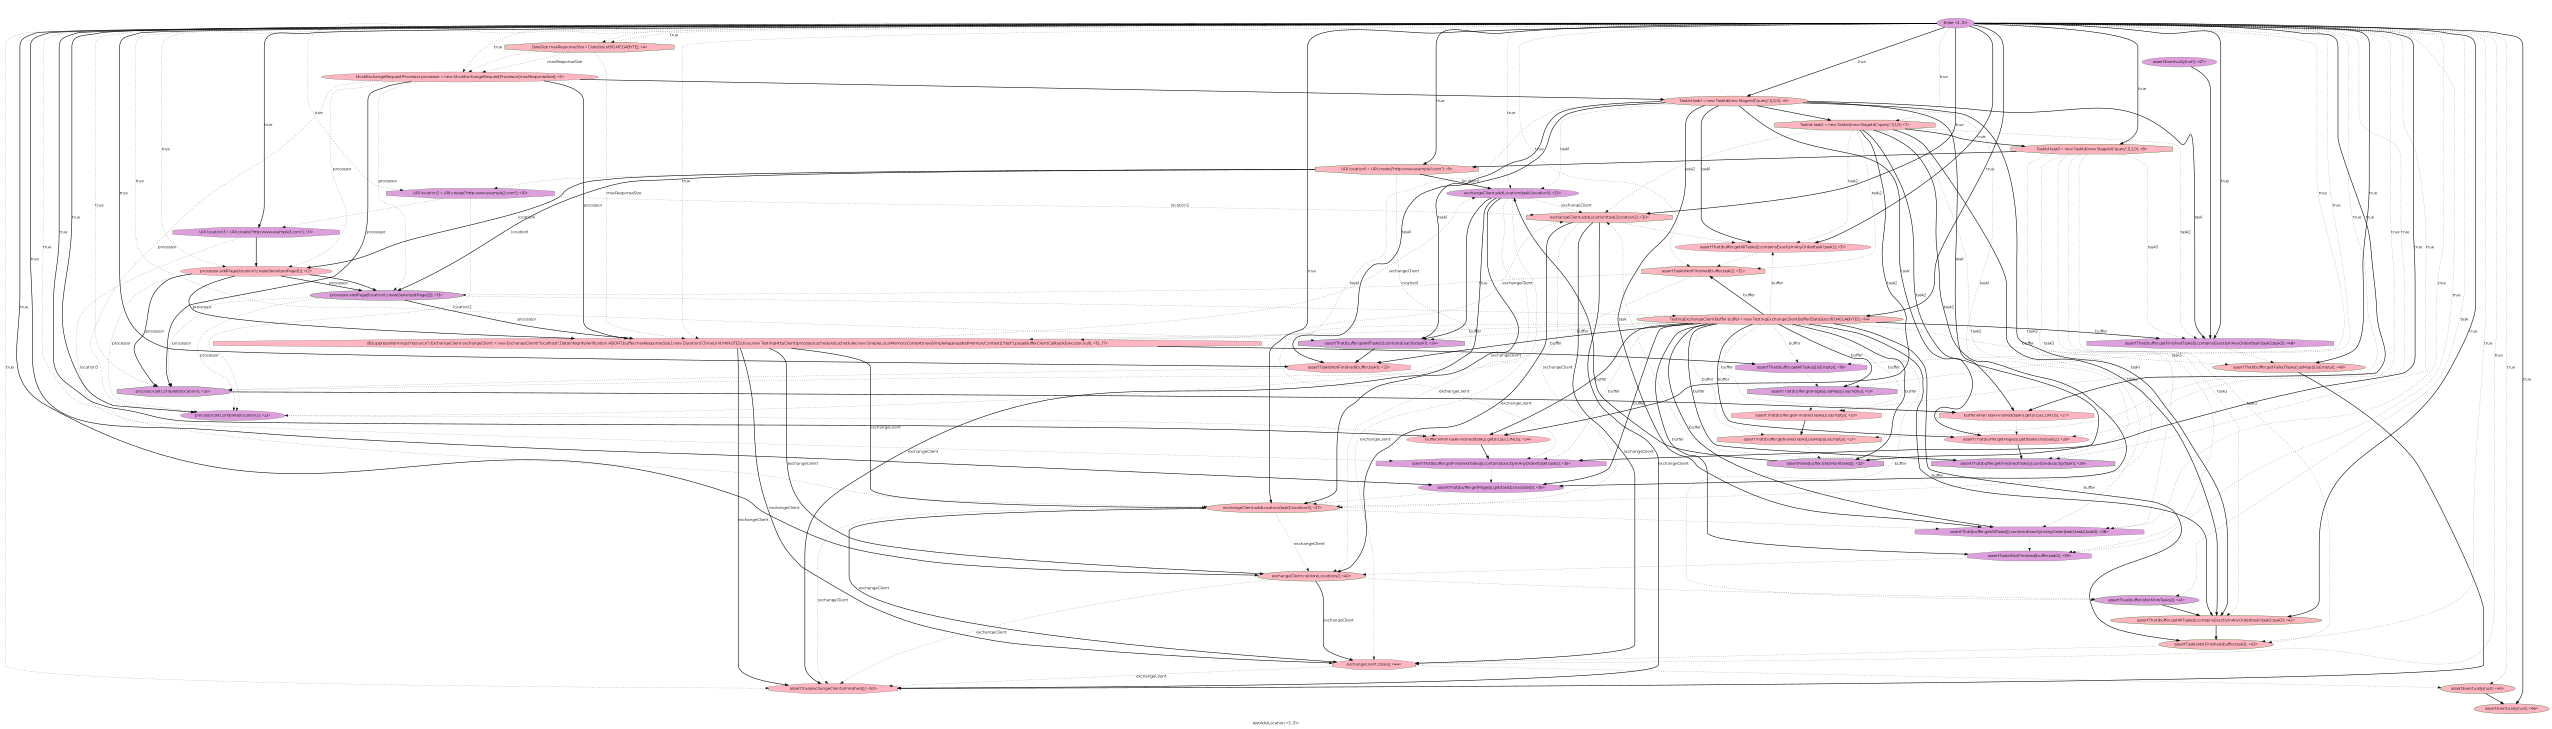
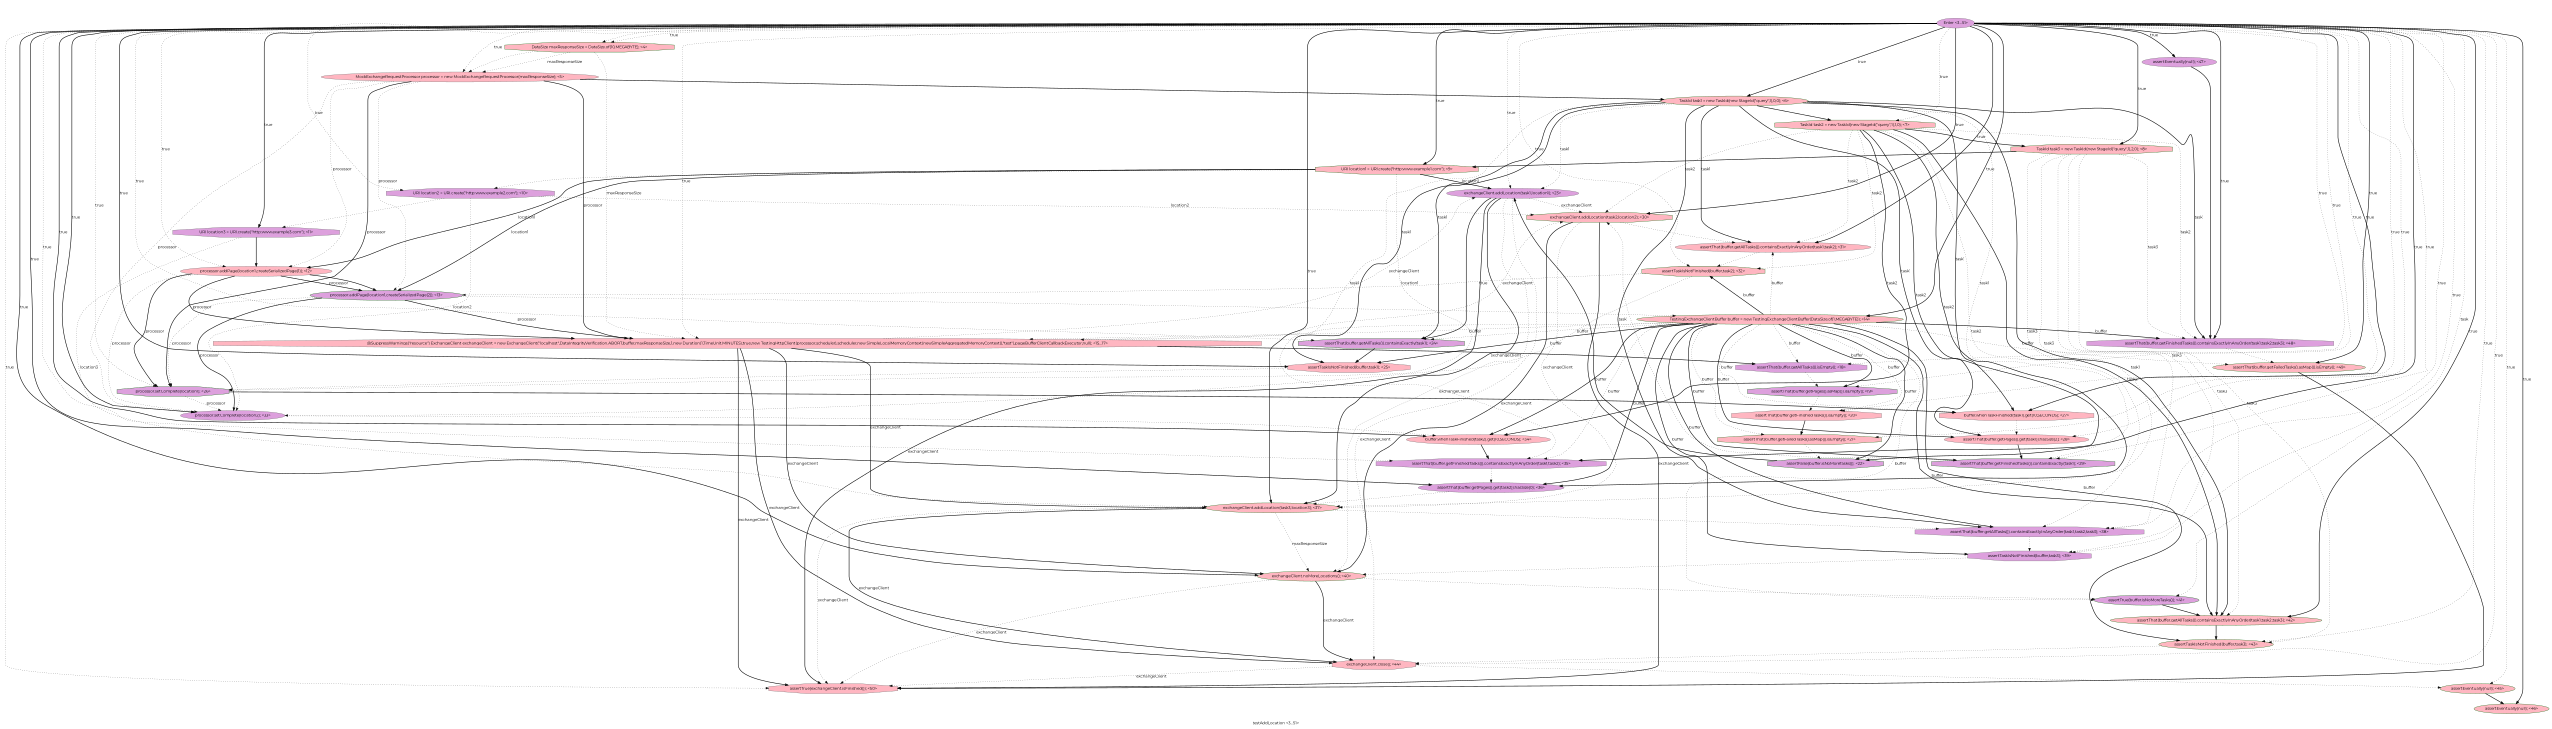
edge "Enter <3...51>" -> "assertEventually(null); <47>": added, label "true"
edge "processor.addPage(location1,createSerializedPage(2)); <13>" -> "processor.setComplete(location2); <33>": style dotted -> bold
edge "processor.setComplete(location1); <26>" -> "processor.setComplete(location2); <33>": added, label "processor"
edge "exchangeClient.addLocation(task2,location2); <30>" -> "exchangeClient.close(); <44>": removed, label "exchangeClient"
edge "exchangeClient.addLocation(task3,location3); <37>" -> "exchangeClient.noMoreLocations(); <40>": label "exchangeClient" -> "maxResponseSize"
